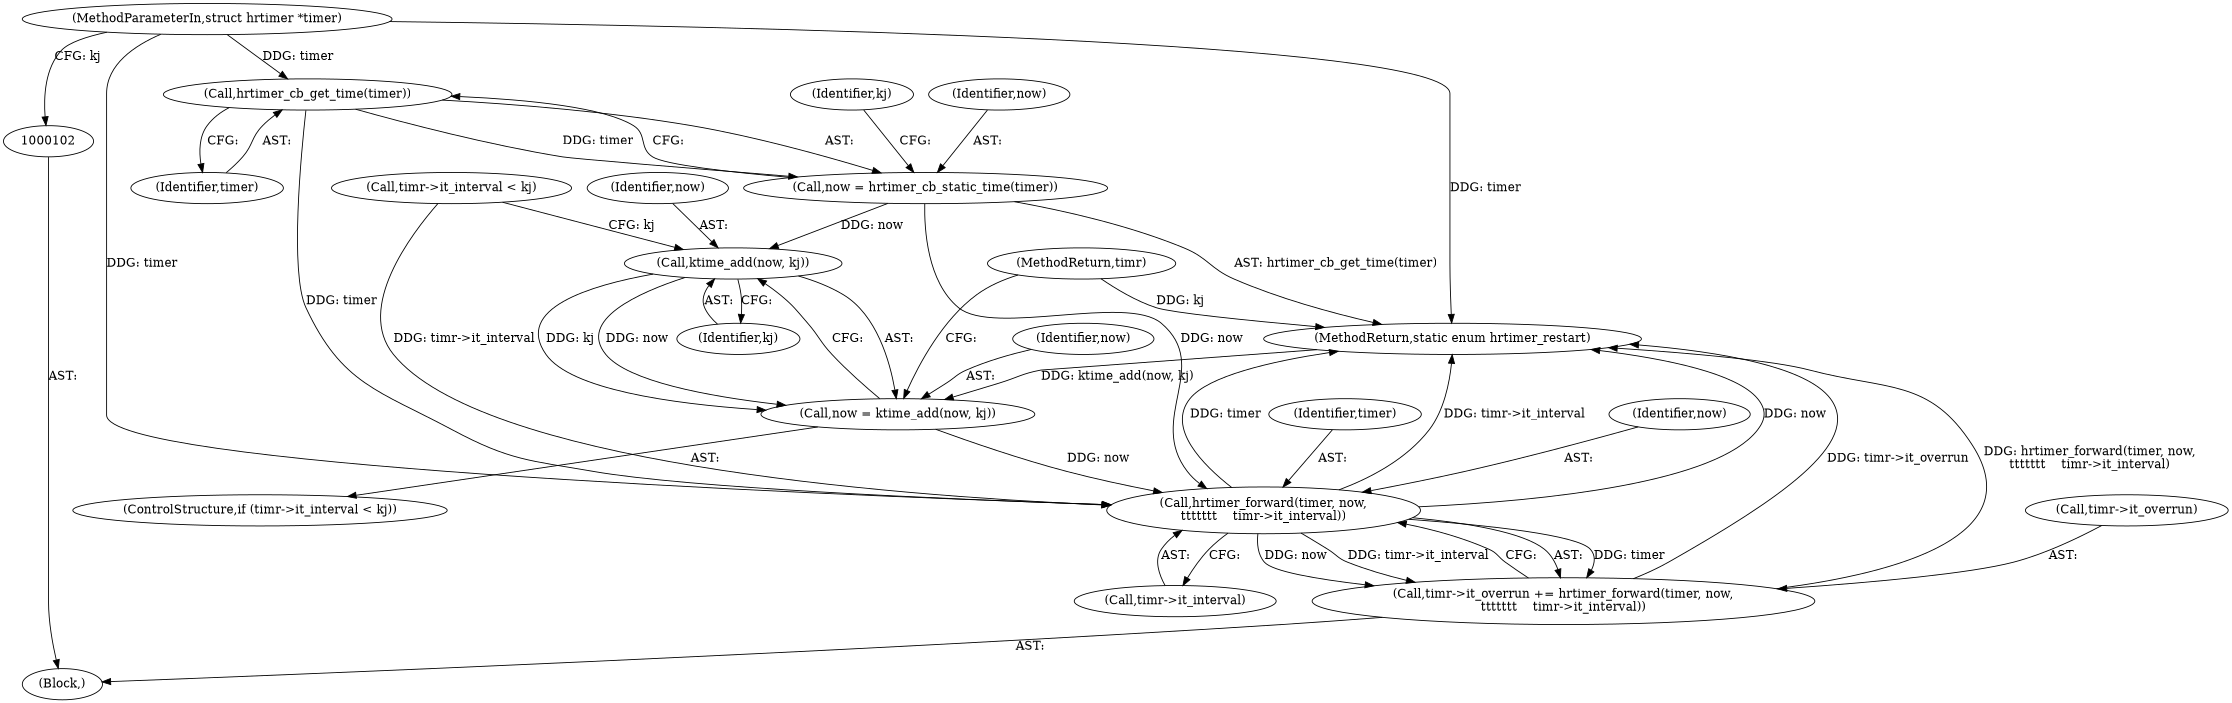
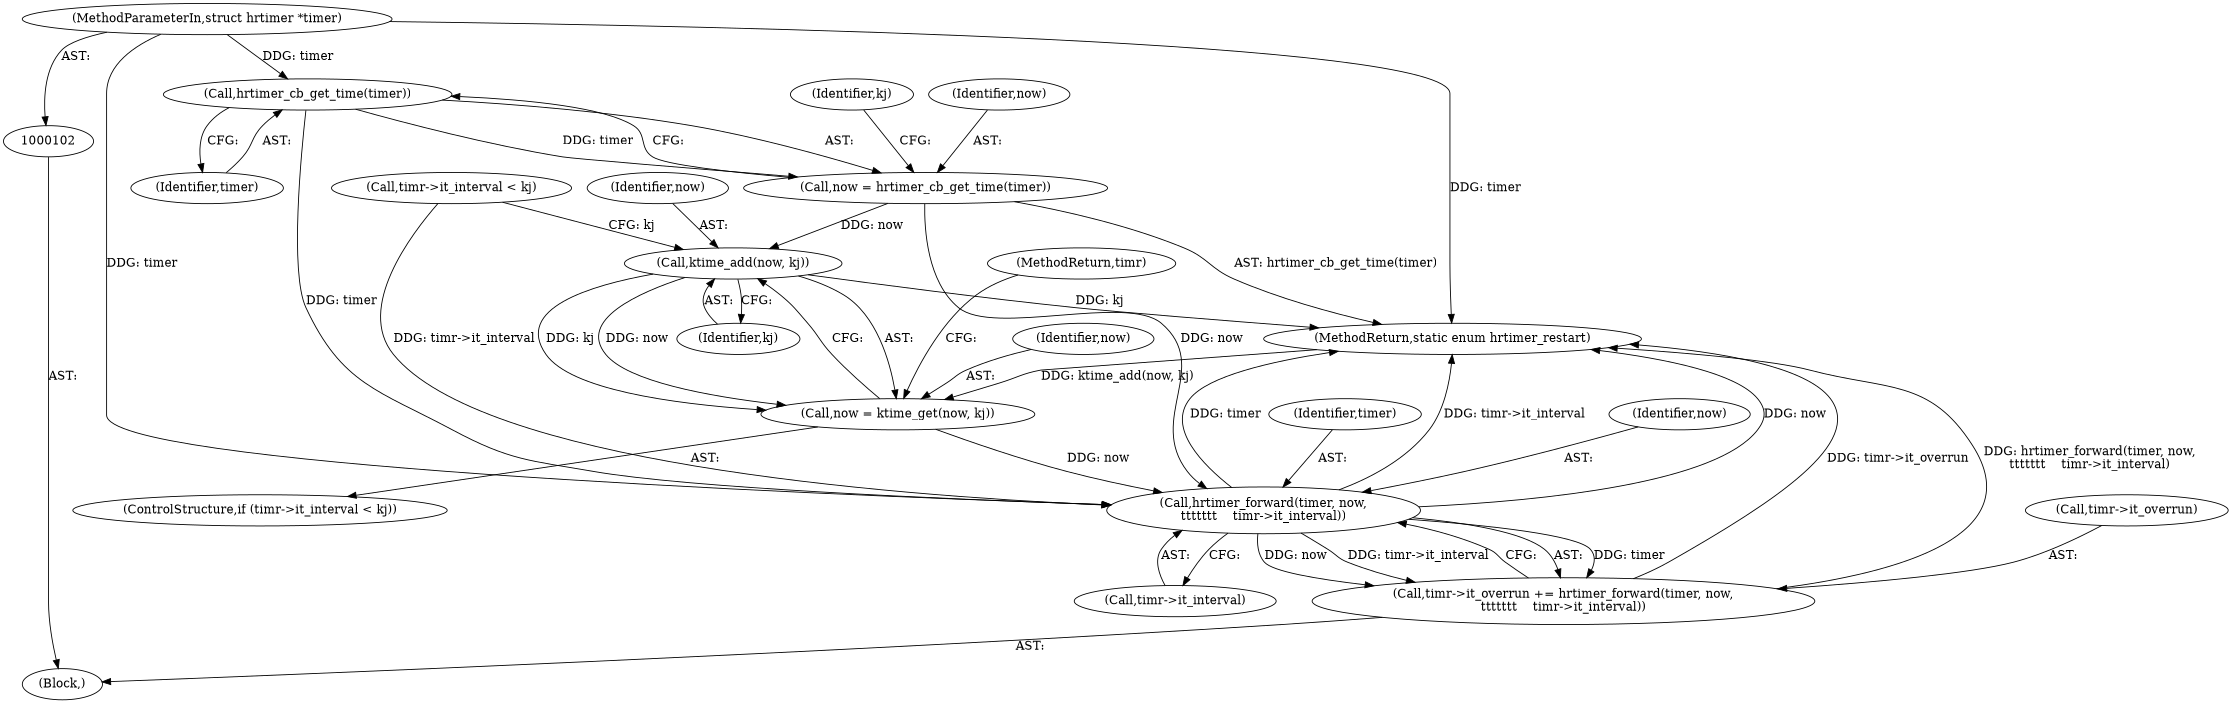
edge "(MethodParameterIn,struct hrtimer *timer)" -> "1000102": label "CFG: kj" -> "AST: "
node "(Call,now = hrtimer_cb_static_time(timer))": label "(Call,now = hrtimer_cb_static_time(timer))" -> "(Call,now = hrtimer_cb_get_time(timer))"
edge "(MethodReturn,timr)" -> "(MethodReturn,static enum hrtimer_restart)": now "(Call,ktime_add(now, kj))" -> "(MethodReturn,static enum hrtimer_restart)"
node "(Call,now = ktime_add(now, kj))": label "(Call,now = ktime_add(now, kj))" -> "(Call,now = ktime_get(now, kj))"
